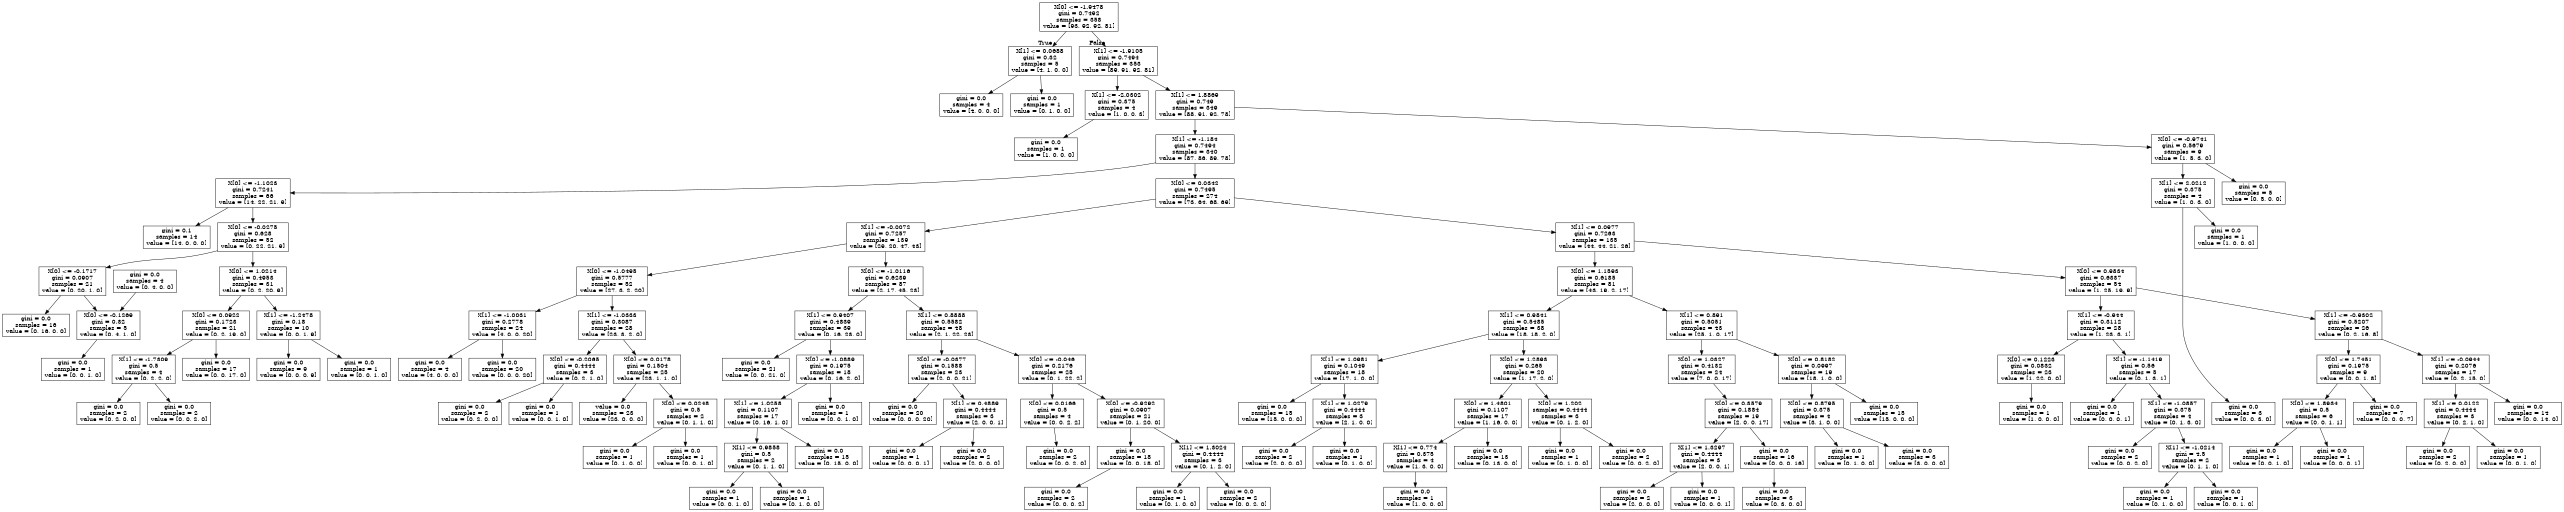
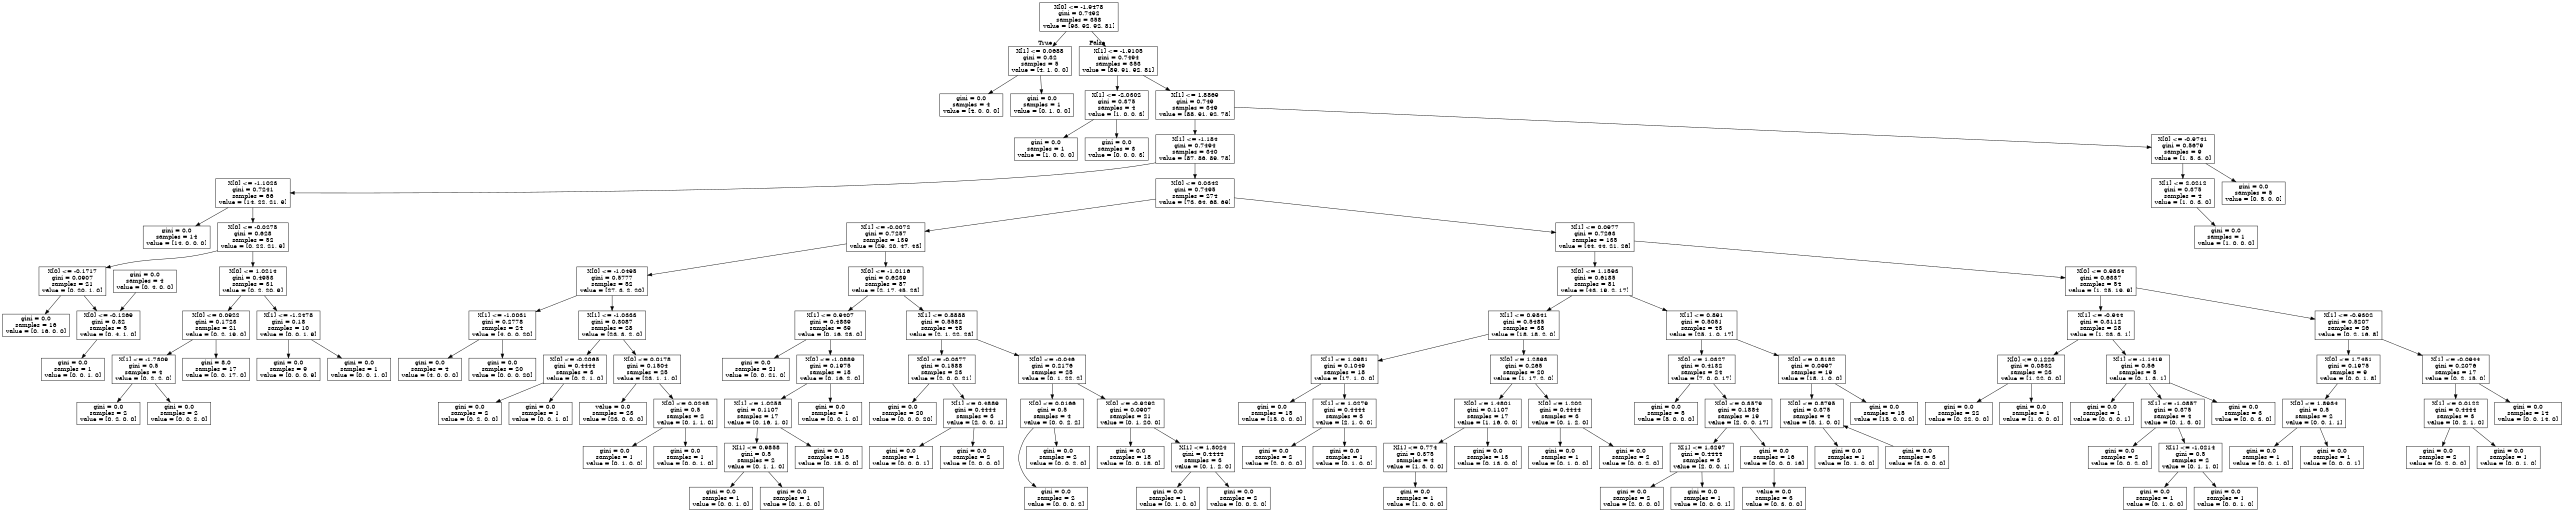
node "gini = 0.0 samples = 3 value = [0, 0, 0, 3]": added
node "gini = 0.1 samples = 14 value = [14, 0, 0, 0]": label "gini = 0.1 samples = 14 value = [14, 0, 0, 0]" -> "gini = 0.0 samples = 14 value = [14, 0, 0, 0]"
edge "X[1] <= 2.0212 gini = 0.375 samples = 4 value = [1, 0, 3, 0]" -> "gini = 0.0 samples = 3 value = [0, 0, 3, 0]": now "X[1] <= -1.1419 gini = 0.56 samples = 5 value = [0, 1, 3, 1]" -> "gini = 0.0 samples = 3 value = [0, 0, 3, 0]"
node "gini = 0.0 samples = 17 value = [0, 0, 17, 0]": label "gini = 0.0 samples = 17 value = [0, 0, 17, 0]" -> "gini = 8.0 samples = 17 value = [0, 0, 17, 0]"
node "X[0] <= 1.202 samples = 0.4444 samples = 3 value = [0, 1, 2, 0]": label "X[0] <= 1.202 samples = 0.4444 samples = 3 value = [0, 1, 2, 0]" -> "X[0] <= 1.202 gini = 0.4444 samples = 3 value = [0, 1, 2, 0]"
node "gini = 0.0 samples = 5 value = [5, 0, 0, 0]": added
node "gini = 0.0 samples = 22 value = [0, 22, 0, 0]": added
node "X[0] <= 1.8934 gini = 0.5 samples = 6 value = [0, 0, 1, 1]": label "X[0] <= 1.8934 gini = 0.5 samples = 6 value = [0, 0, 1, 1]" -> "X[0] <= 1.8934 gini = 0.5 samples = 2 value = [0, 0, 1, 1]"
node "gini = 0.0 samples = 7 value = [0, 0, 0, 7]": removed
edge "X[0] <= 0.8795 gini = 0.375 samples = 4 value = [3, 1, 0, 0]" -> "gini = 0.0 samples = 3 value = [3, 0, 0, 0]": reversed
node "X[1] <= -1.0214 gini = 4.5 samples = 2 value = [0, 1, 1, 0]": label "X[1] <= -1.0214 gini = 4.5 samples = 2 value = [0, 1, 1, 0]" -> "X[1] <= -1.0214 gini = 0.5 samples = 2 value = [0, 1, 1, 0]"
edge "gini = 0.0 samples = 18 value = [0, 0, 18, 0]" -> "gini = 0.0 samples = 2 value = [0, 0, 0, 2]": now "X[0] <= 0.0166 gini = 0.5 samples = 4 value = [0, 0, 2, 2]" -> "gini = 0.0 samples = 2 value = [0, 0, 0, 2]"
node "gini = 0.0 samples = 3 value = [0, 3, 0, 0]": label "gini = 0.0 samples = 3 value = [0, 3, 0, 0]" -> "value = 0.0 samples = 3 value = [0, 3, 0, 0]"
